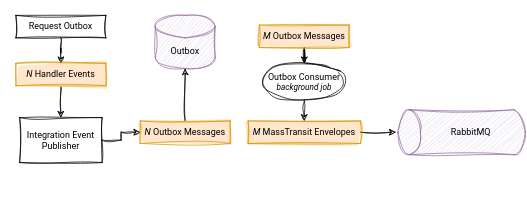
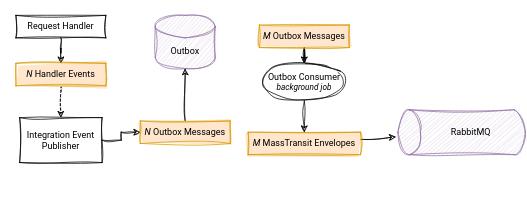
node "Request Outbox": label "Request Outbox" -> "Request Handler"
edge "N Handler Events" -> "Integration Event Publisher": style solid -> dashed
node "M MassTransit Envelopes": moved (304, 132) -> (304, 144)
